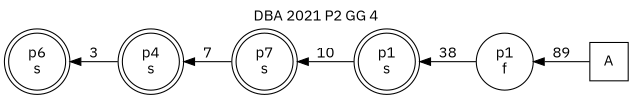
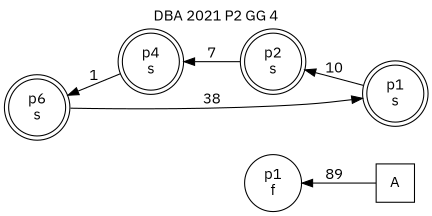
edge "p4 s" -> "p6 s": label "3" -> "1"
node "p7 s": label "p7 s" -> "p2 s"
edge "p1 f" -> "p1 s": now "p6 s" -> "p1 s"
